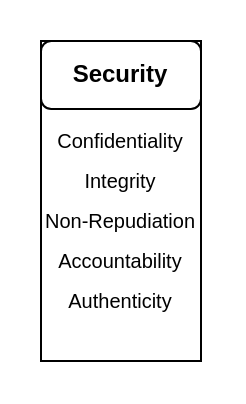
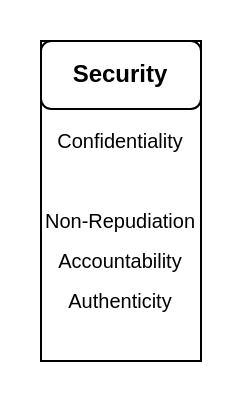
node "Integrity": removed
